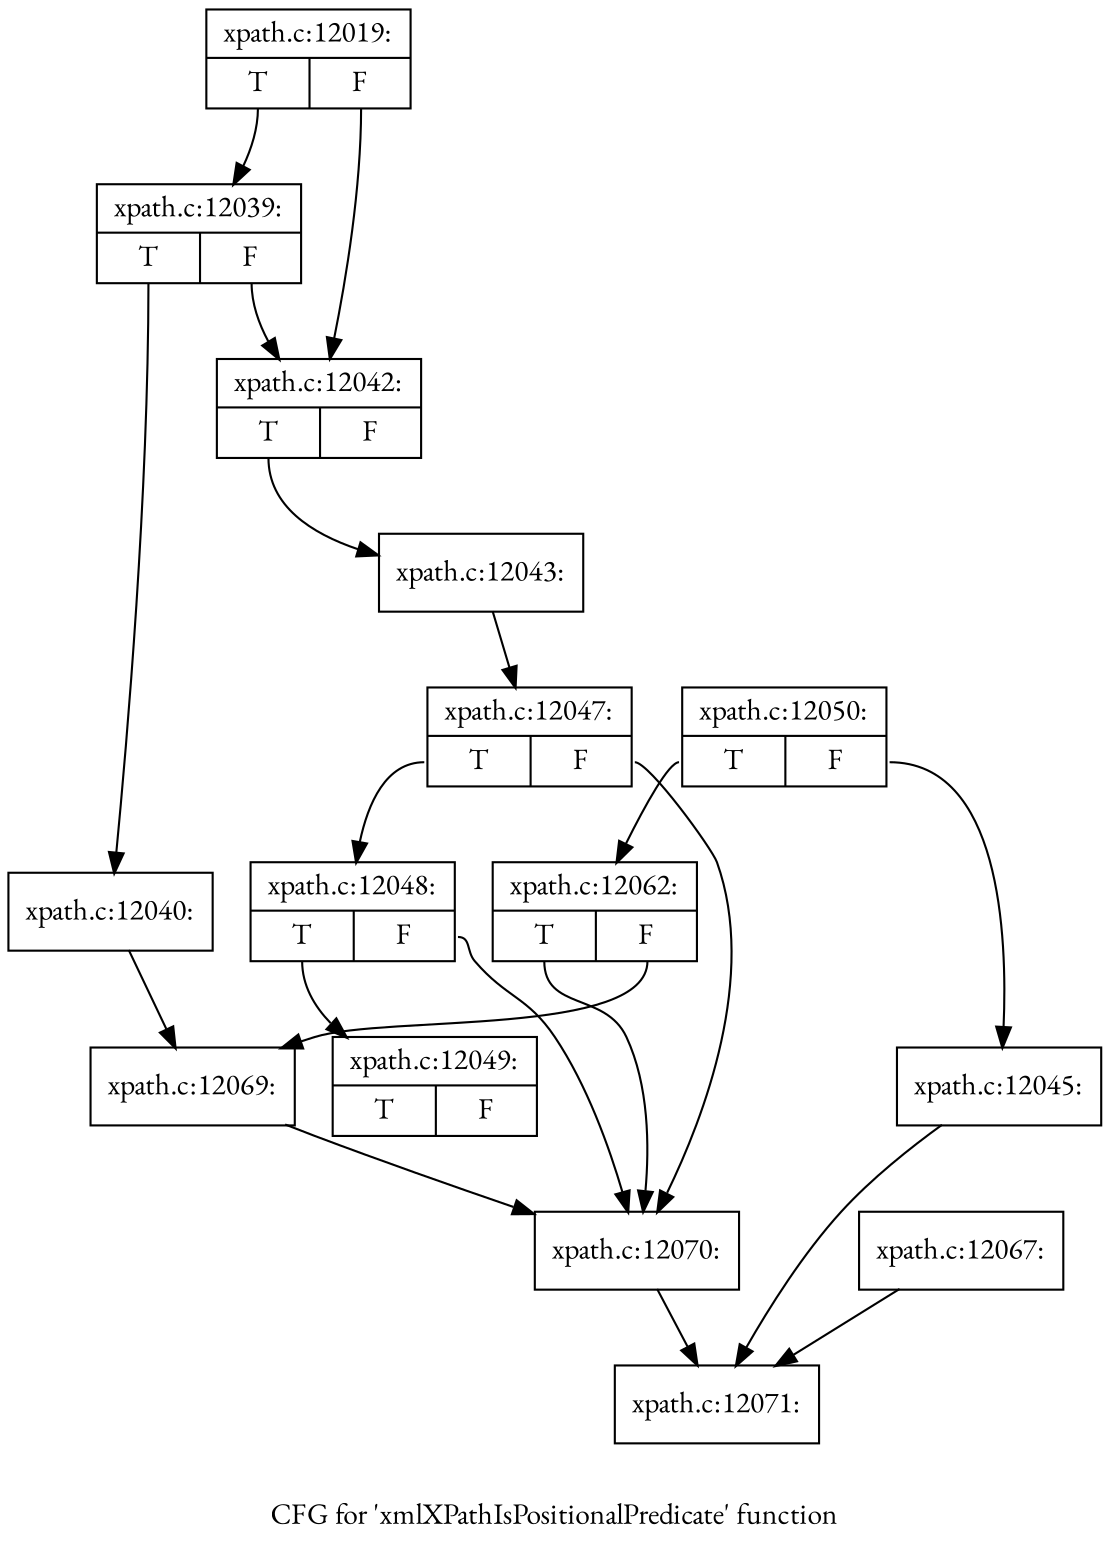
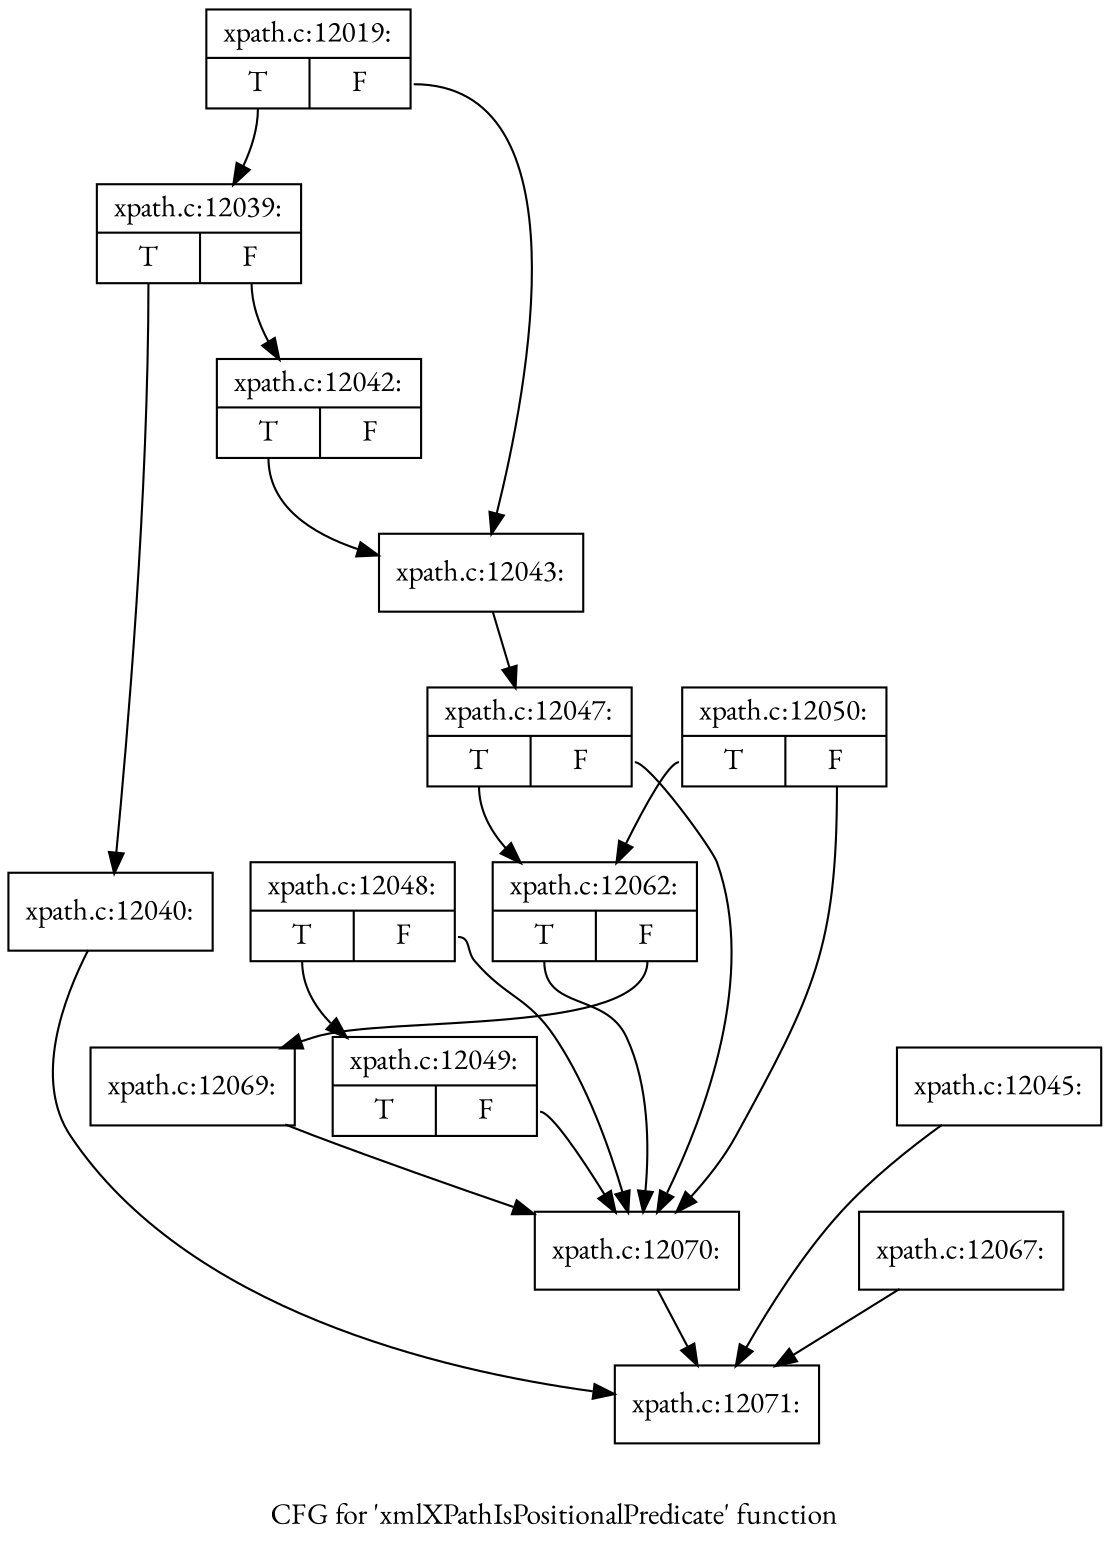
edge "xpath.c:12019:" -> "xpath.c:12042:": now "xpath.c:12019:" -> "xpath.c:12043:"
edge "xpath.c:12047:" -> "xpath.c:12048:": now "xpath.c:12047:" -> "xpath.c:12062:"
edge "xpath.c:12050:" -> "xpath.c:12045:": now "xpath.c:12050:" -> "xpath.c:12070:"
edge "xpath.c:12040:" -> "xpath.c:12069:": now "xpath.c:12040:" -> "xpath.c:12071:"
edge "xpath.c:12049:" -> "xpath.c:12070:": added
